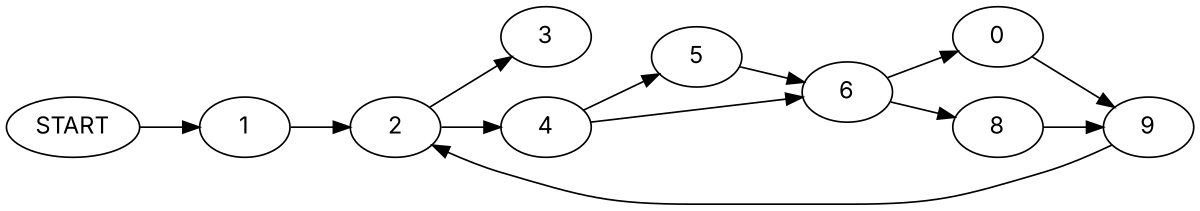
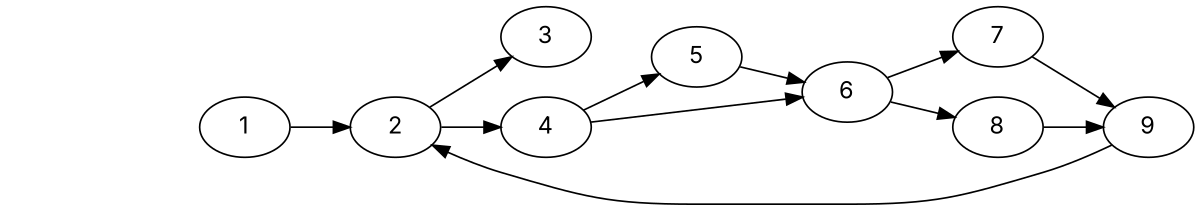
node "0": label "0" -> "7"
node "START": removed
